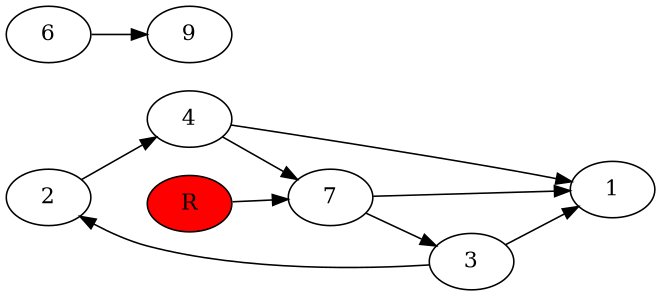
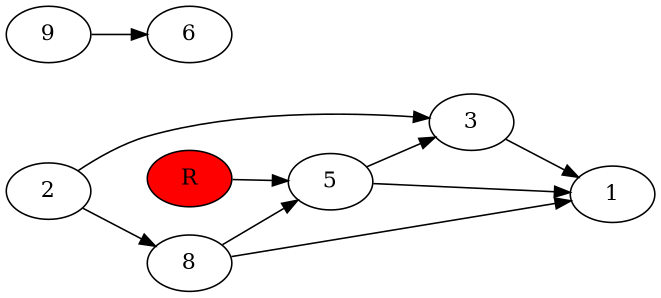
edge "6" -> "9": reversed
node "4": label "4" -> "8"
node "7": label "7" -> "5"
edge "3" -> "2": reversed
